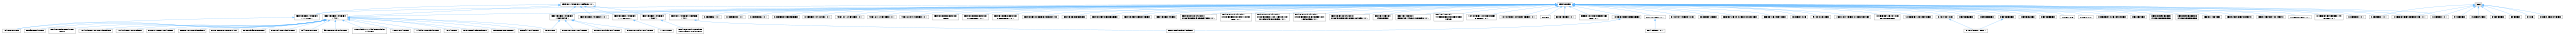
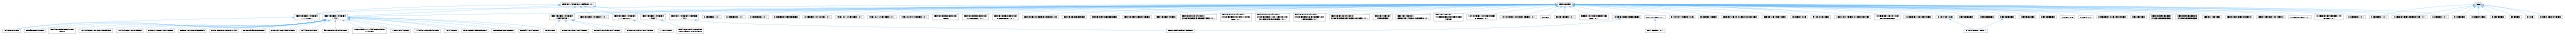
node "testing::SetUpTestCaseTest": label "testing::SetUpTestCaseTest" -> "before::SetUpTestCaseTest"
